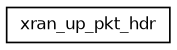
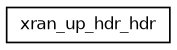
node "xran_up_pkt_hdr": label "xran_up_pkt_hdr" -> "xran_up_hdr_hdr"
